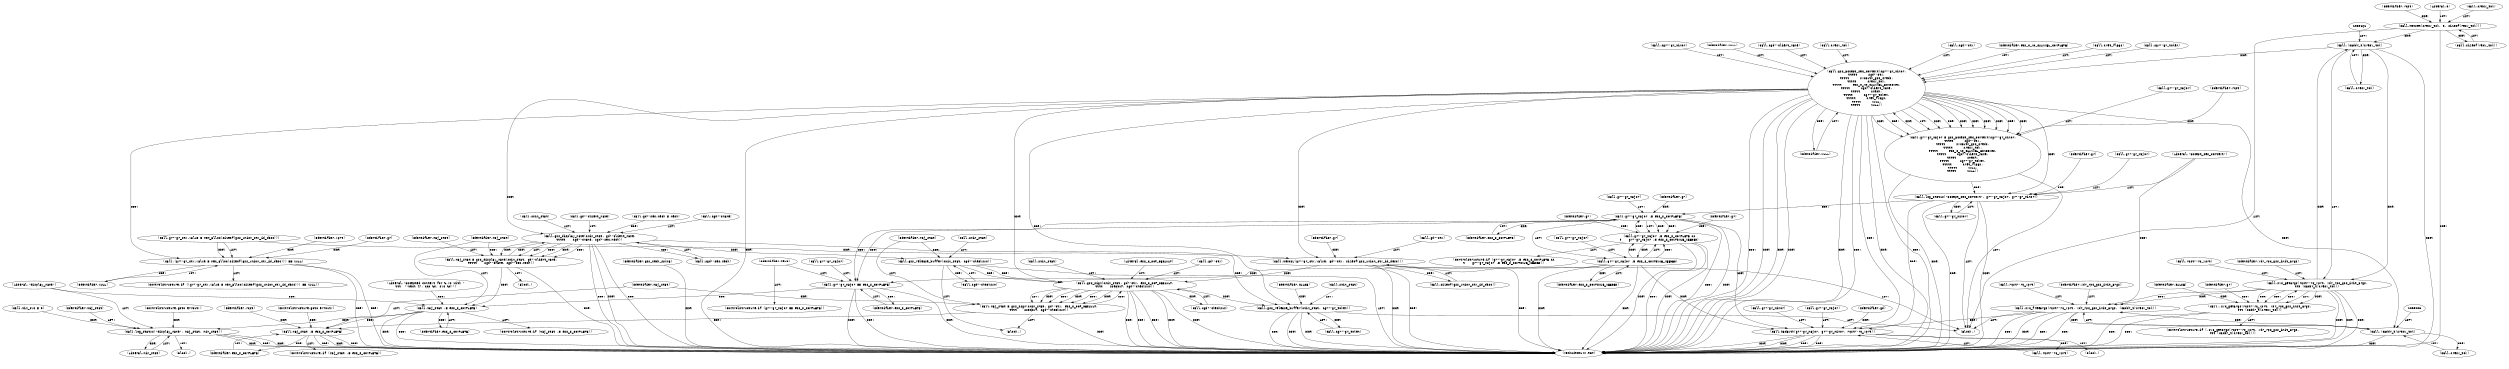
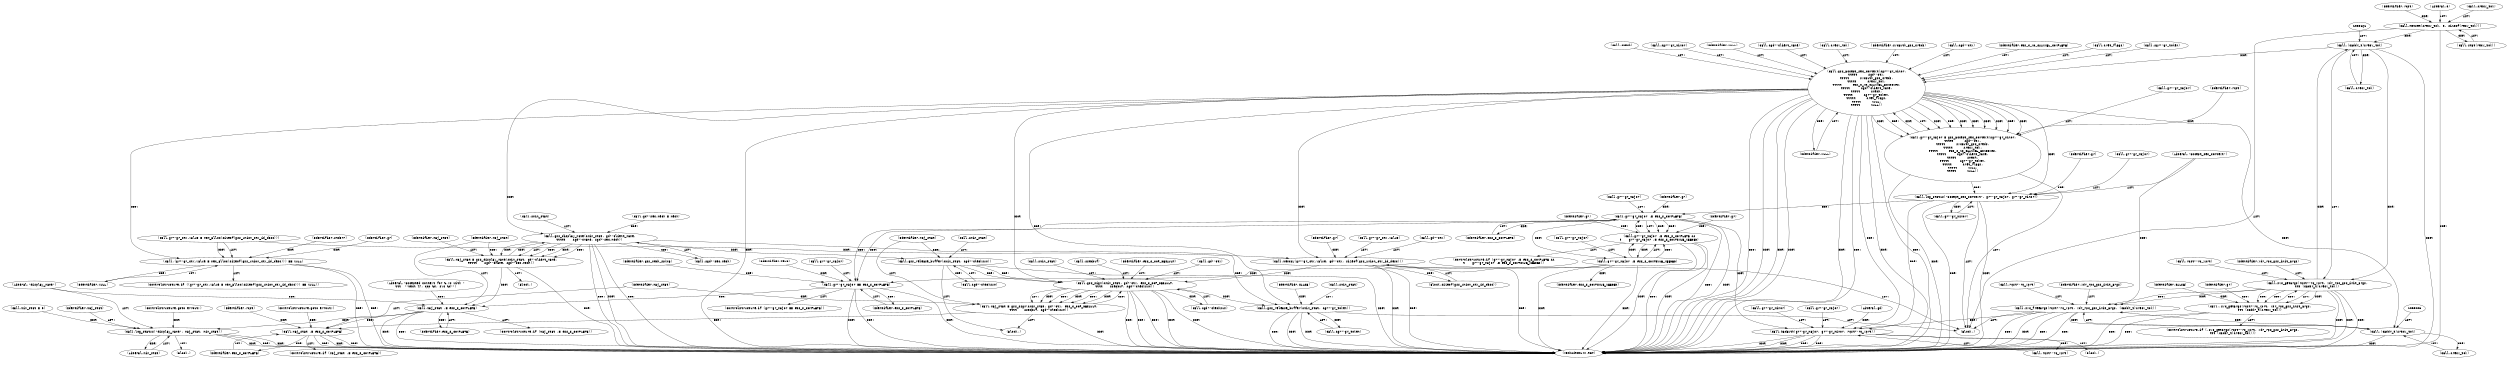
node "(Call,&mech)": added
node "(Identifier,svcauth_gss_creds)": added
node "(Call,sizeof(recv_tok))": label "(Call,sizeof(recv_tok))" -> "(Call,stat(recv_tok))"
node "(Call,gd->client_name)": removed
node "(Call,&gd->cname)": removed
node "(Identifier,xprt)": label "(Identifier,xprt)" -> "(Identifier,stderr)"
node "(Call,gr->gr_ctx.value)": added
edge "(Call,gr->gr_major != GSS_S_COMPLETE)" -> "(Call,gr->gr_major != GSS_S_CONTINUE_NEEDED)": label "AST: " -> "DDG: "
node "(Call,&seqbuf)": added
node "(Literal,GSS_C_QOP_DEFAULT)": label "(Literal,GSS_C_QOP_DEFAULT)" -> "(Identifier,GSS_C_QOP_DEFAULT)"
edge "(Identifier,TRUE)" -> "(Call,gr->gr_major == GSS_S_COMPLETE)": label "AST: " -> "CFG: "
edge "(Identifier,GSS_S_CONTINUE_NEEDED)" -> "(Call,gr->gr_major != GSS_S_CONTINUE_NEEDED)": removed, label "AST:"
edge "(Identifier,TRUE)" -> "(ControlStructure,if (gr->gr_major == GSS_S_COMPLETE))": now "(Call,gr->gr_major == GSS_S_COMPLETE)" -> "(ControlStructure,if (gr->gr_major == GSS_S_COMPLETE))"
node "(Call,sizeof(gss_union_ctx_id_desc))": label "(Call,sizeof(gss_union_ctx_id_desc))" -> "(Block,sizeof(gss_union_ctx_id_desc))"
node "(Call,min_svc = 0)": label "(Call,min_svc = 0)" -> "(Call,min_stat = 0)"
edge "(Call,gss_release_buffer(&min_stat, &gd->checksum))" -> "(MethodReturn,RET)": label "AST: " -> "DDG: "
node "(Identifier,gd)": label "(Identifier,gd)" -> "(Literal,gd)"
edge "(Call,gr->gr_major != GSS_S_CONTINUE_NEEDED)" -> "(Call,badauth(gr->gr_major, gr->gr_minor, rqst->rq_xprt))": removed, label "DDG:"
edge "(Identifier,gss_mech_spkm3)" -> "(MethodReturn,RET)": now "(Identifier,gss_mech_spkm3)" -> "(Call,gr->gr_major == GSS_S_COMPLETE)"
